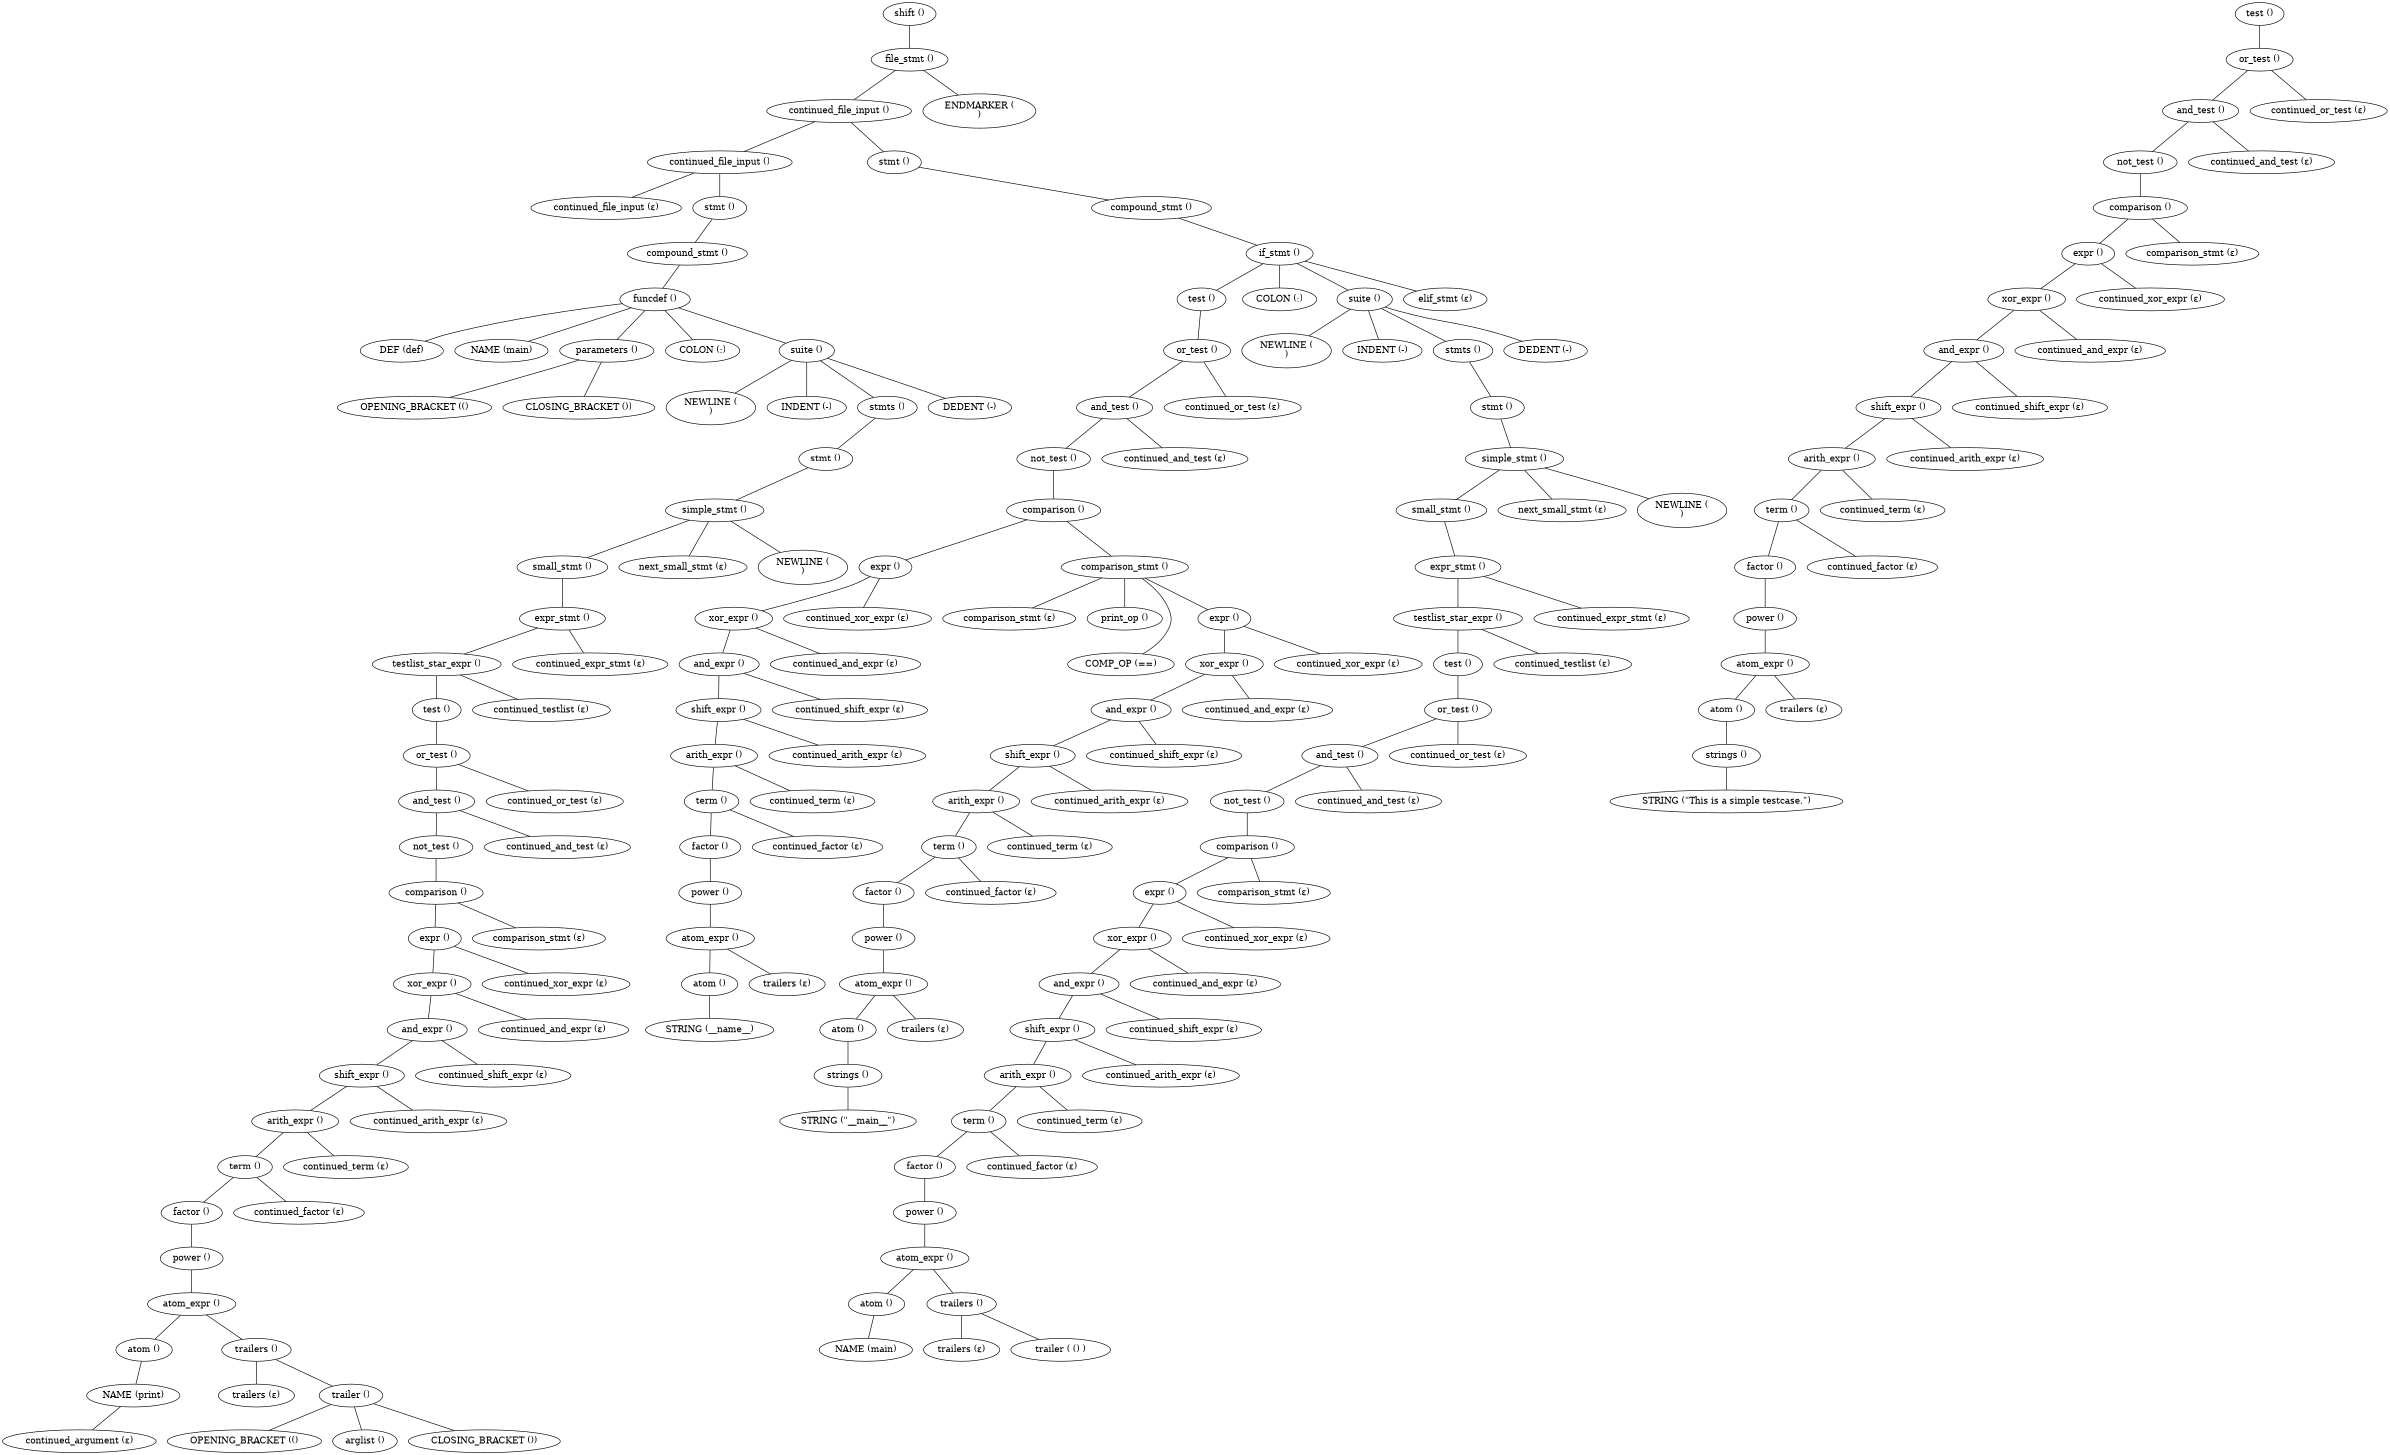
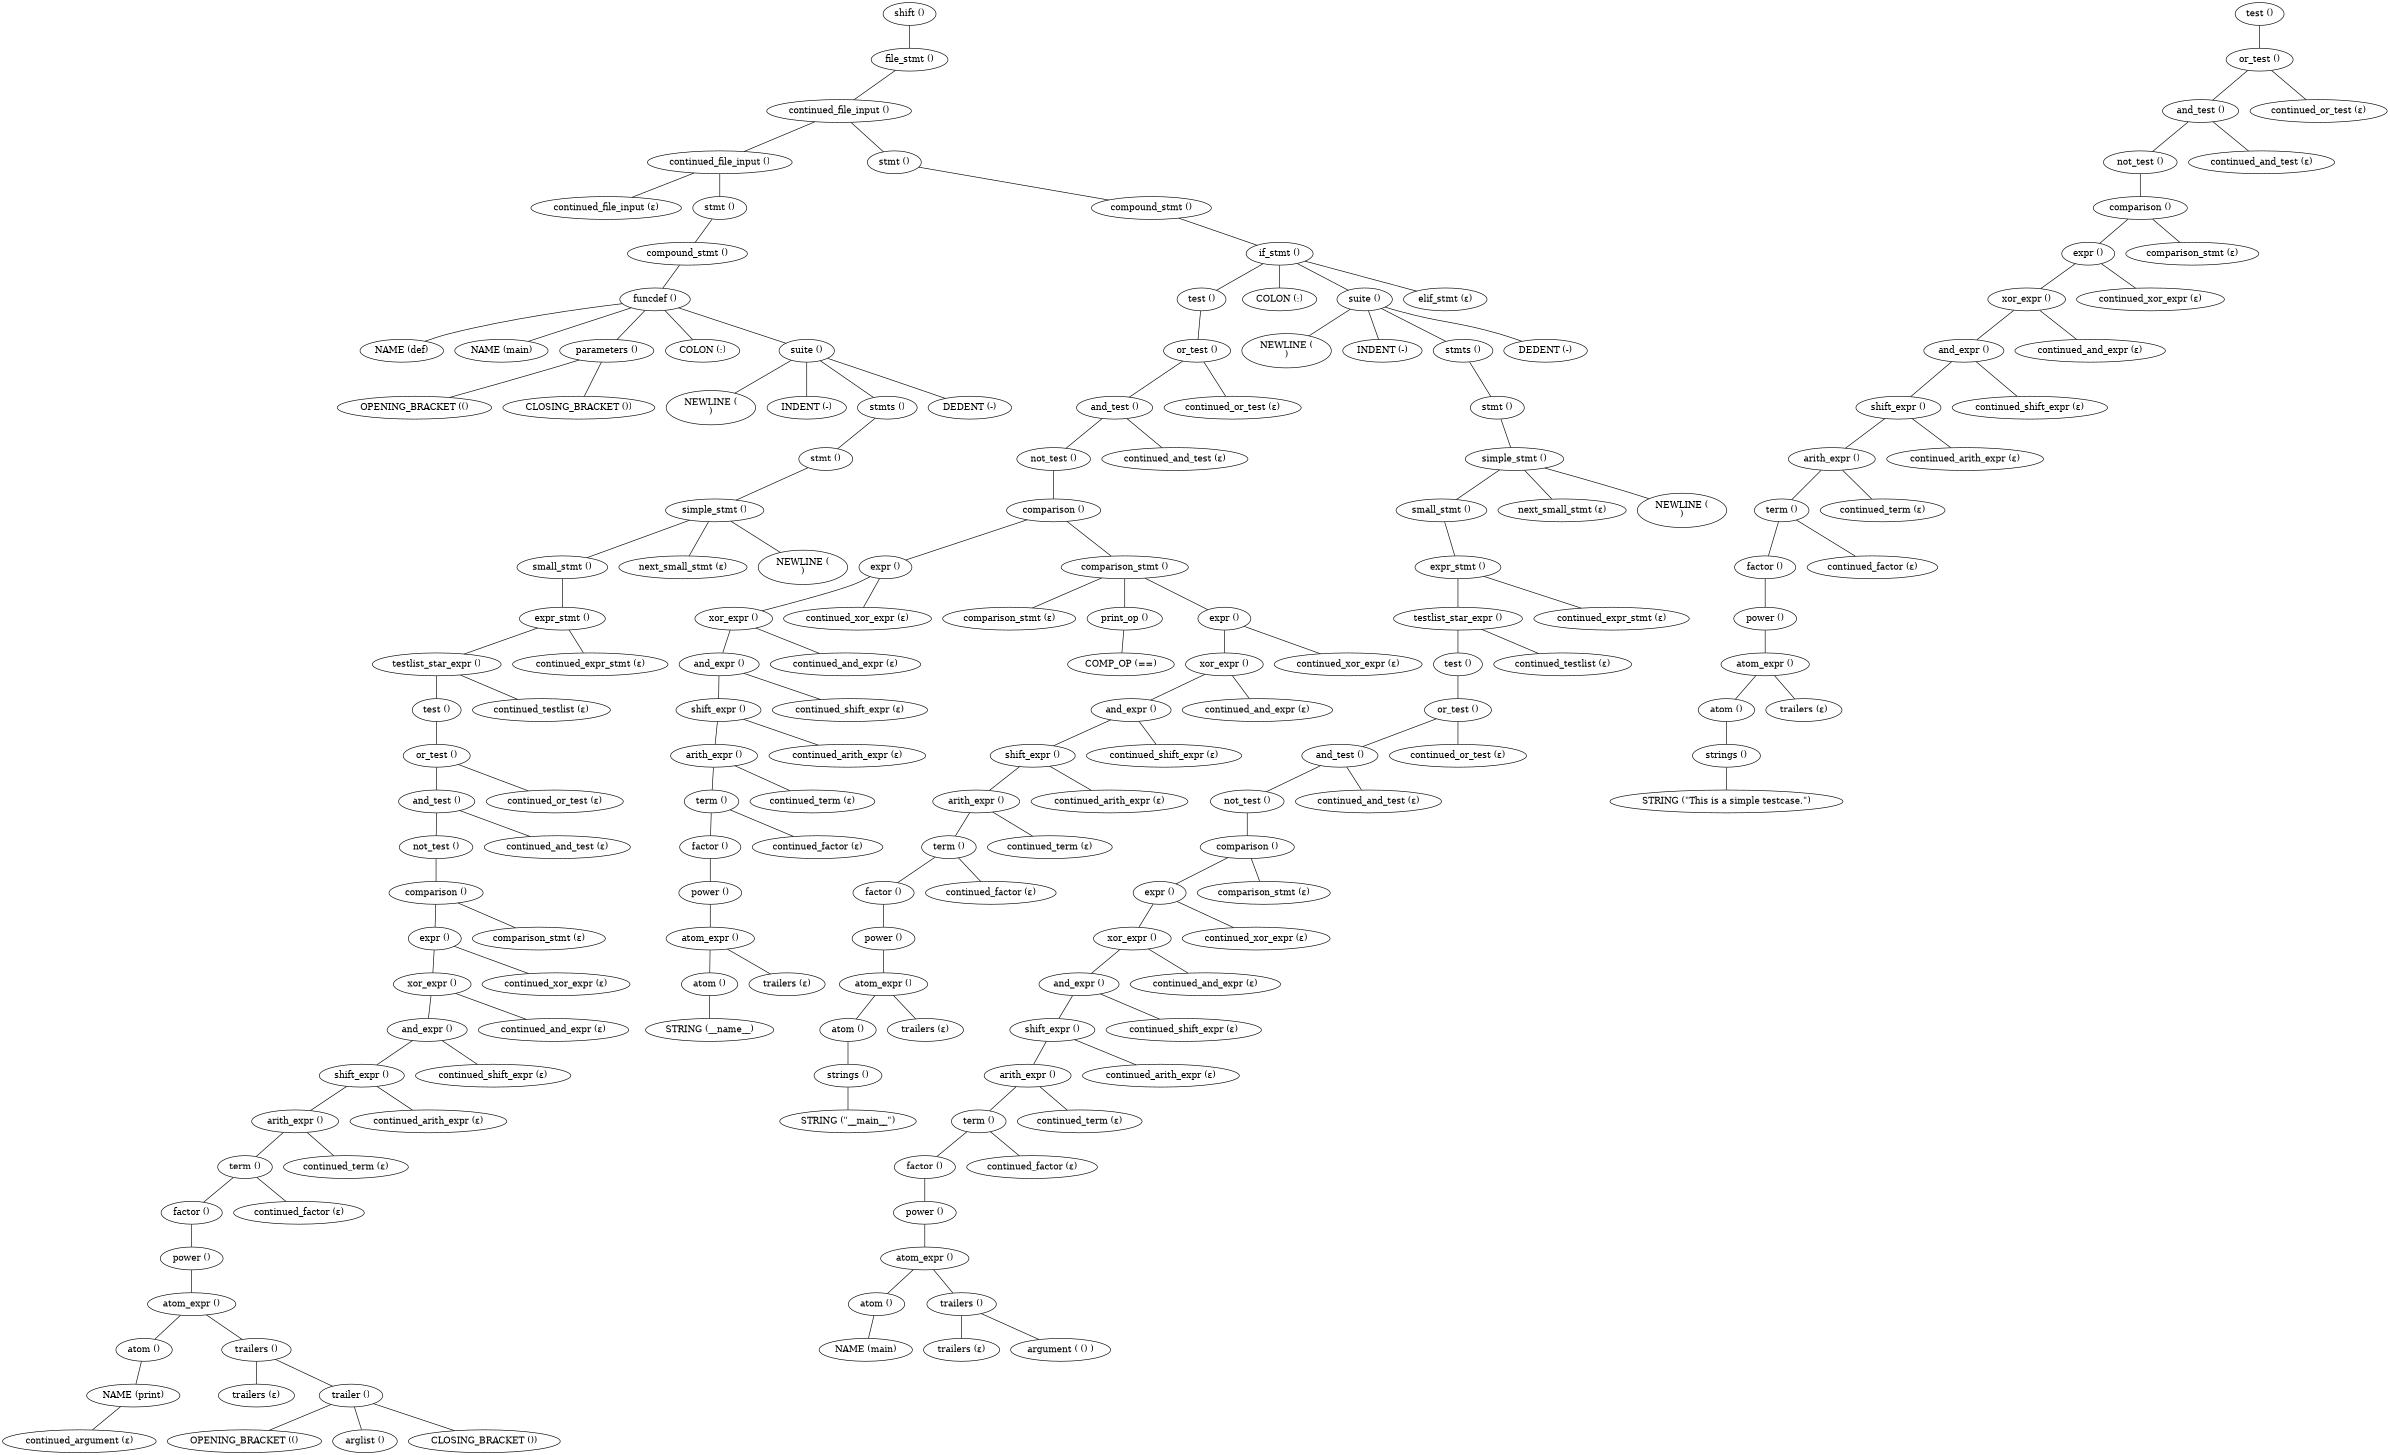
node "ENDMARKER ( )": removed
node "DEF (def)": label "DEF (def)" -> "NAME (def)"
edge "comparison_stmt ()" -- "COMP_OP (==)": now "print_op ()" -- "COMP_OP (==)"
node "trailer ( () )": label "trailer ( () )" -> "argument ( () )"
